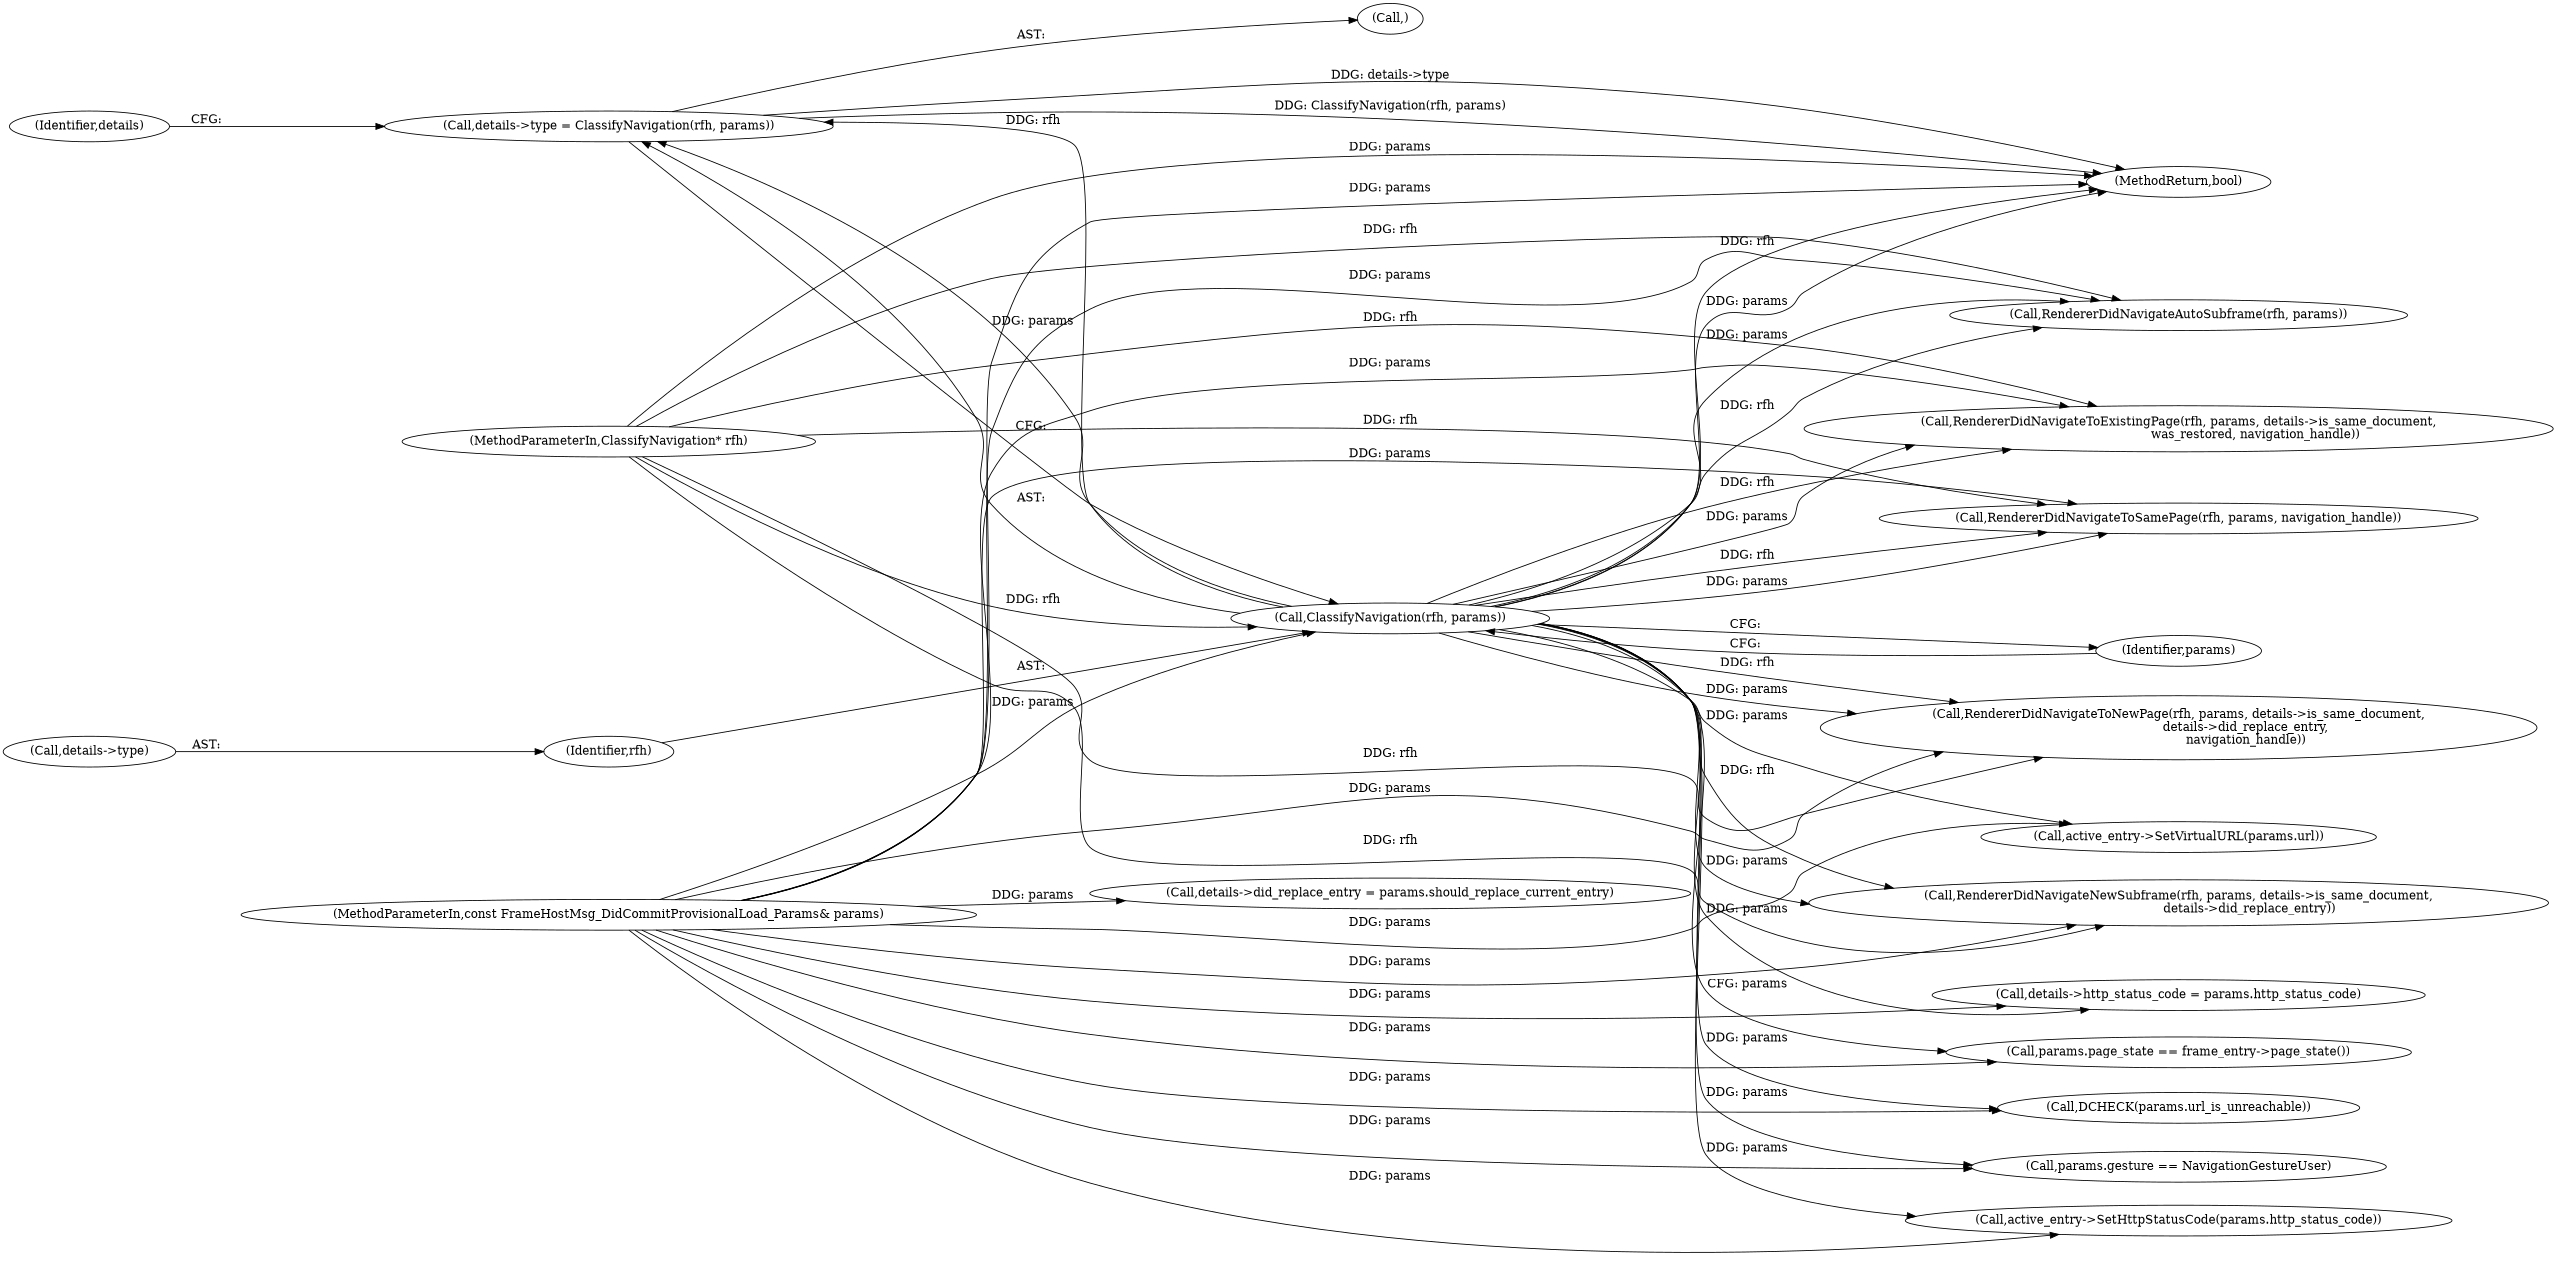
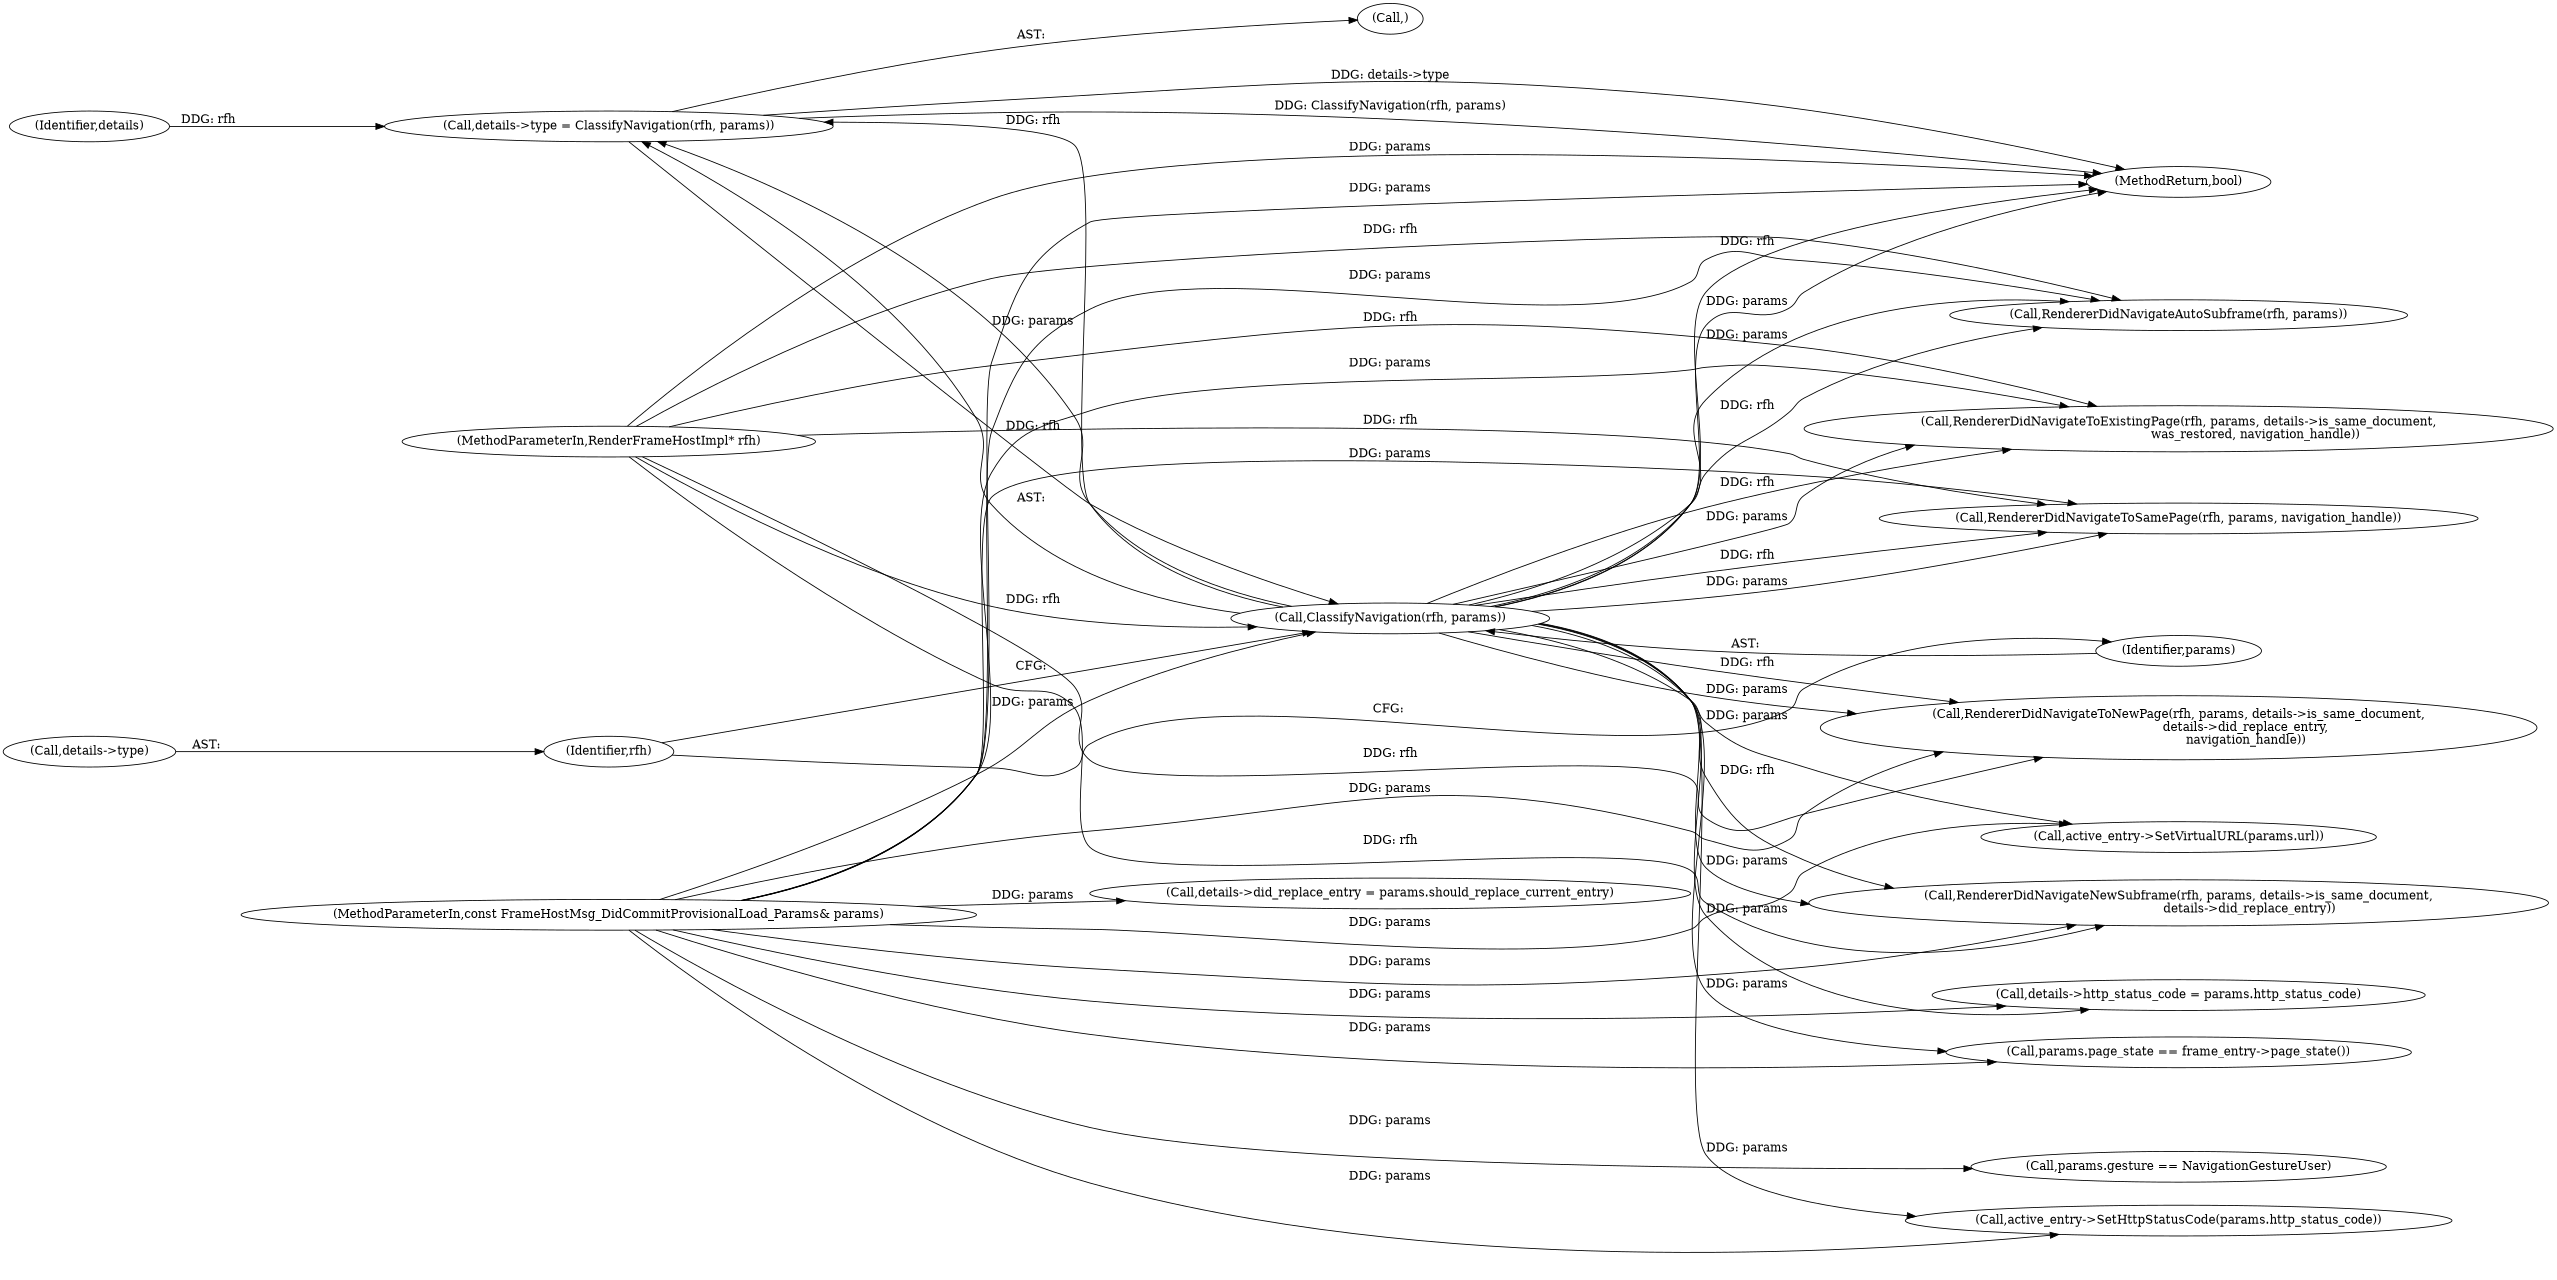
edge "(Identifier,details)" -> "(Call,details->type = ClassifyNavigation(rfh, params))": label "CFG: " -> "DDG: rfh"
edge "(Call,details->type = ClassifyNavigation(rfh, params))" -> "(Call,ClassifyNavigation(rfh, params))": label "CFG: " -> "DDG: rfh"
node "(MethodParameterIn,ClassifyNavigation* rfh)": label "(MethodParameterIn,ClassifyNavigation* rfh)" -> "(MethodParameterIn,RenderFrameHostImpl* rfh)"
edge "(Call,ClassifyNavigation(rfh, params))" -> "(Identifier,params)": now "(Identifier,rfh)" -> "(Identifier,params)"
edge "(Identifier,params)" -> "(Call,ClassifyNavigation(rfh, params))": label "CFG: " -> "AST: "
edge "(Identifier,rfh)" -> "(Call,ClassifyNavigation(rfh, params))": label "AST: " -> "CFG: "
edge "(Call,ClassifyNavigation(rfh, params))" -> "(Call,params.page_state == frame_entry->page_state())": label "CFG: params" -> "DDG: params"
edge "(Call,ClassifyNavigation(rfh, params))" -> "(Call,params.gesture == NavigationGestureUser)": removed, label "DDG: params"
node "(Call,DCHECK(params.url_is_unreachable))": removed
